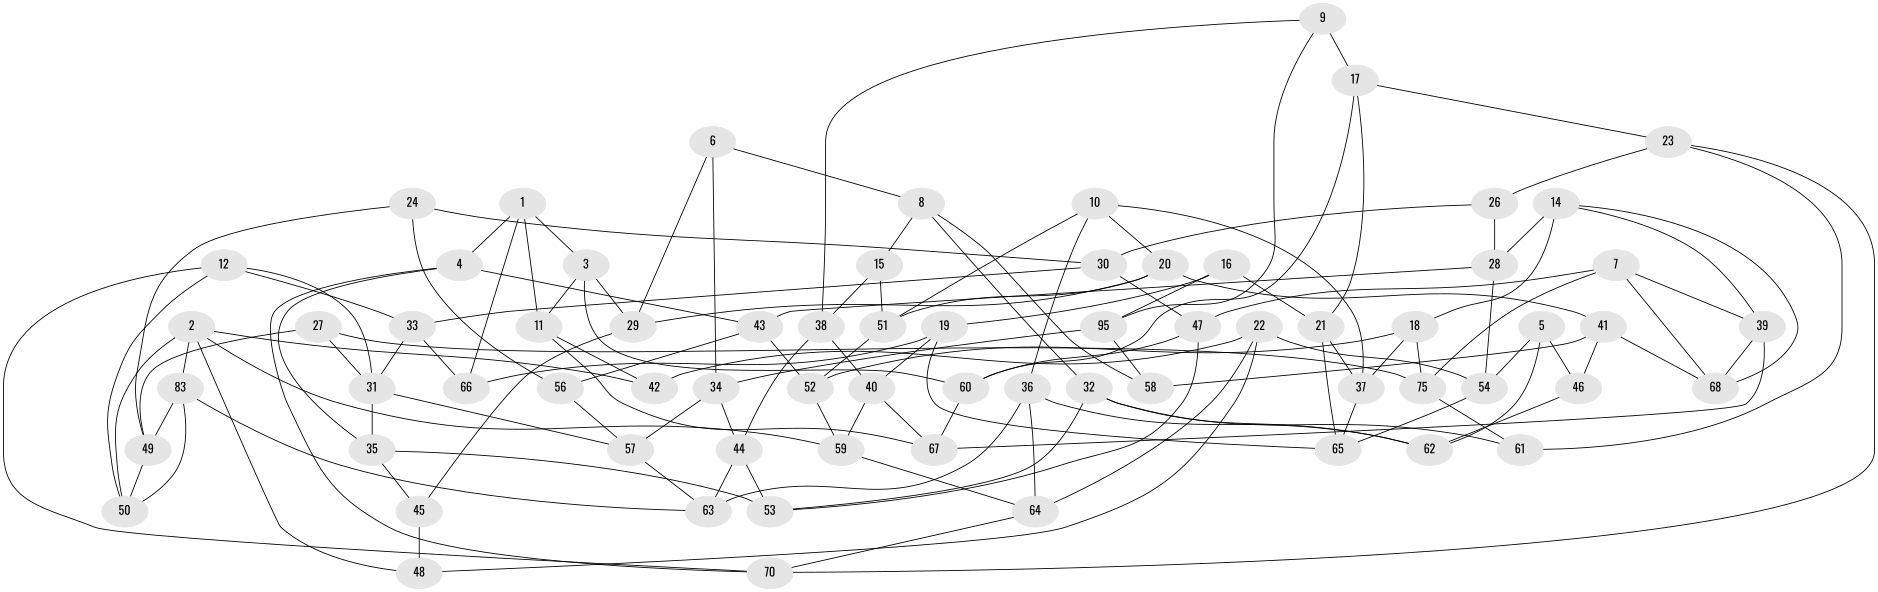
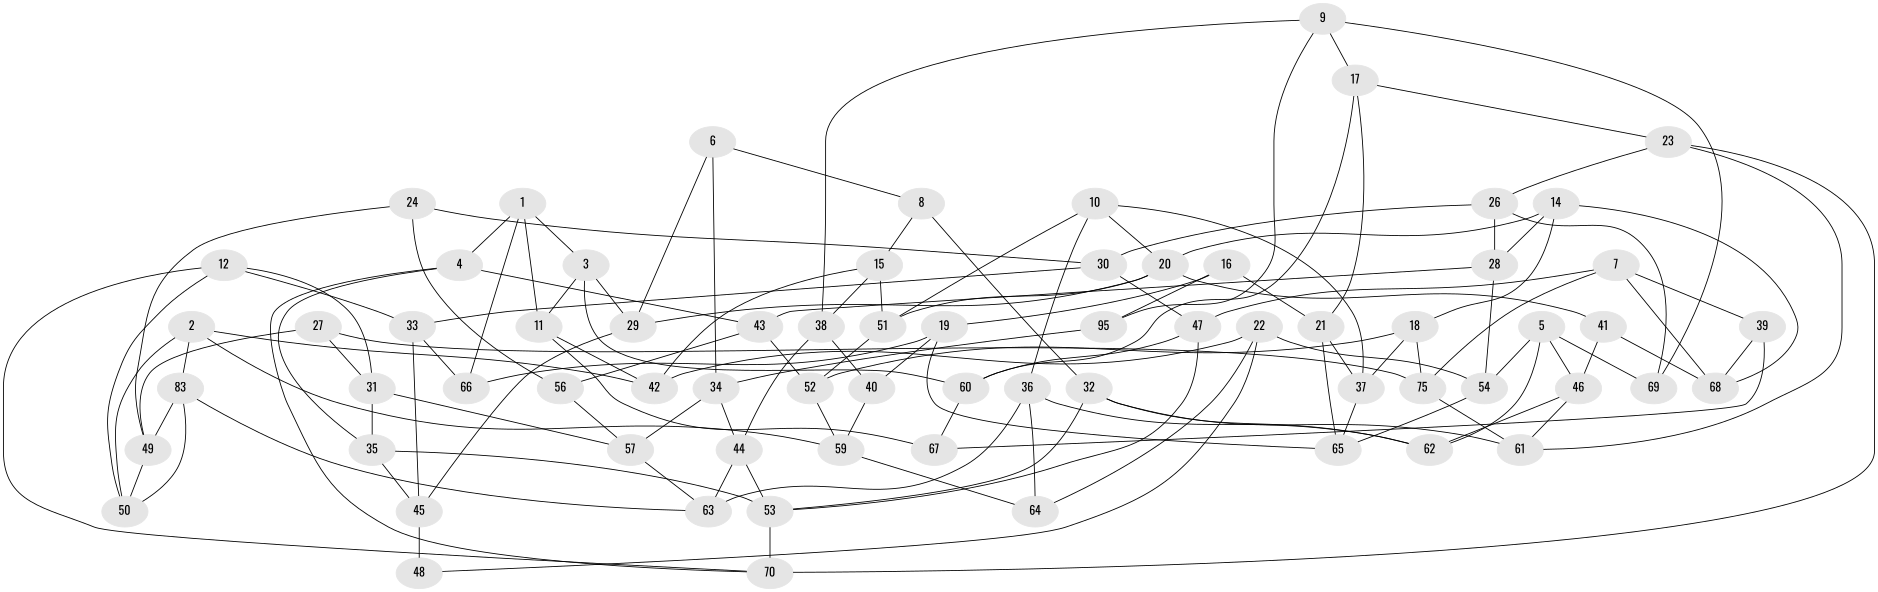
edge "14" -- "39": now "14" -- "20"
edge "15" -- "42": added
edge "33" -- "31": now "33" -- "45"
node "58": removed
node "69": added
edge "46" -- "61": added
edge "40" -- "67": removed
edge "2" -- "48": removed
edge "64" -- "70": now "53" -- "70"
